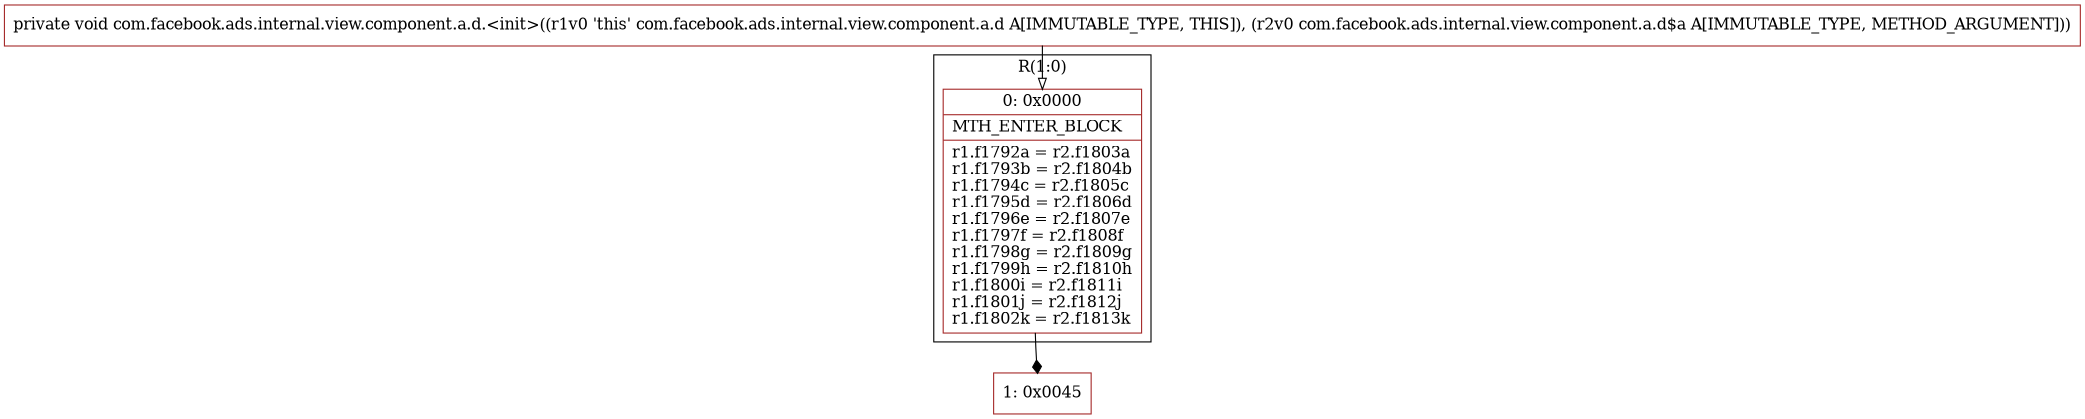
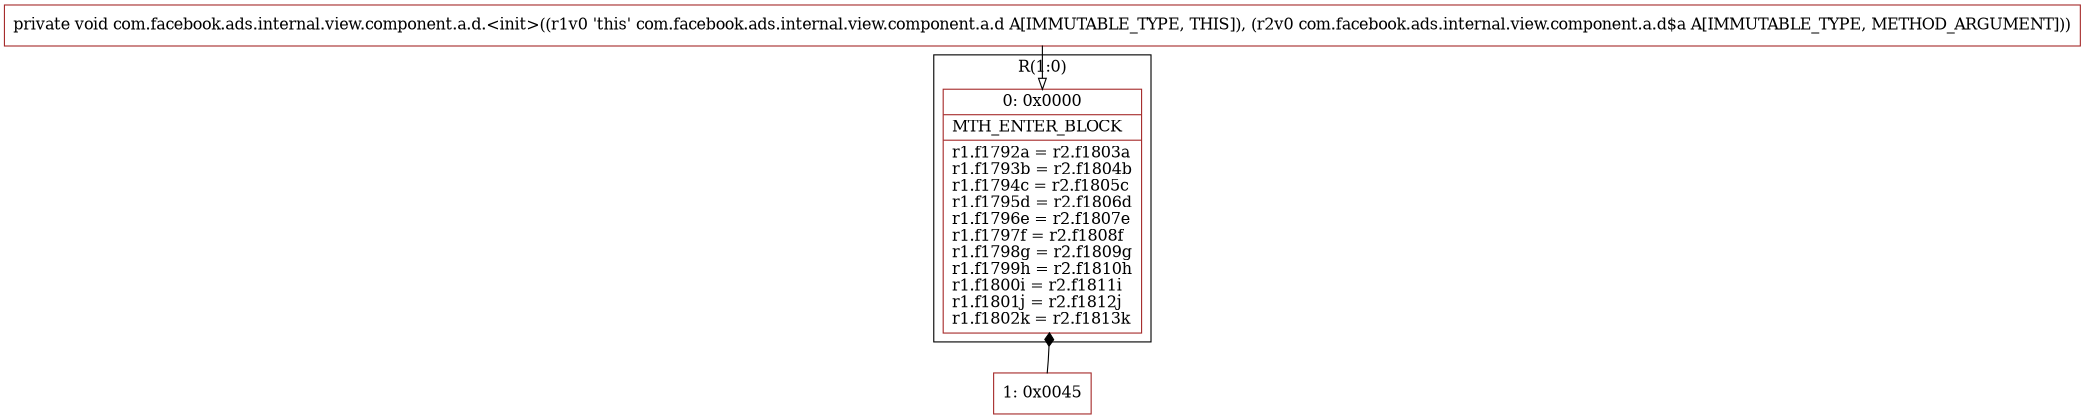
edge "0: 0x0000" -> "1: 0x0045": reversed
